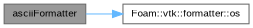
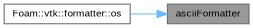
edge "asciiFormatter" -> "Foam::vtk::formatter::os": reversed
